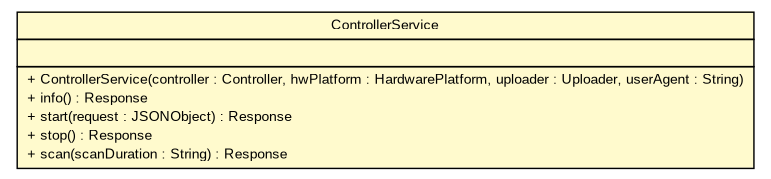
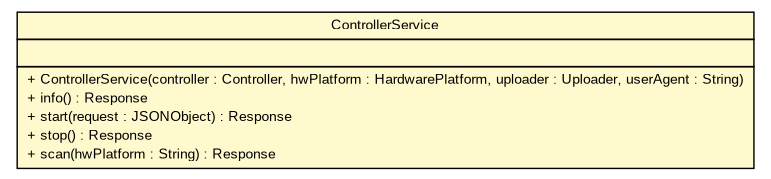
node "ControllerService": text "+ scan(scanDuration : String) : Response" -> "+ scan(hwPlatform : String) : Response"
